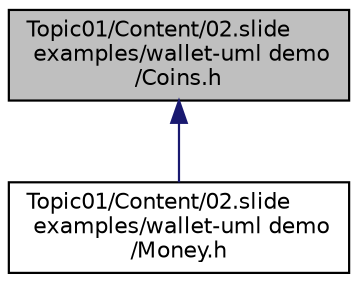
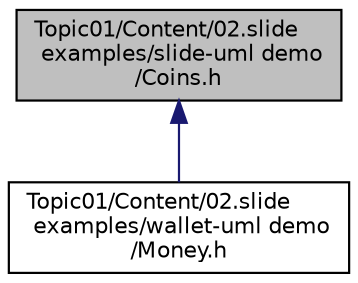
node "Topic01/Content/02.slide examples/wallet-uml demo /Coins.h": label "Topic01/Content/02.slide examples/wallet-uml demo /Coins.h" -> "Topic01/Content/02.slide examples/slide-uml demo /Coins.h"
